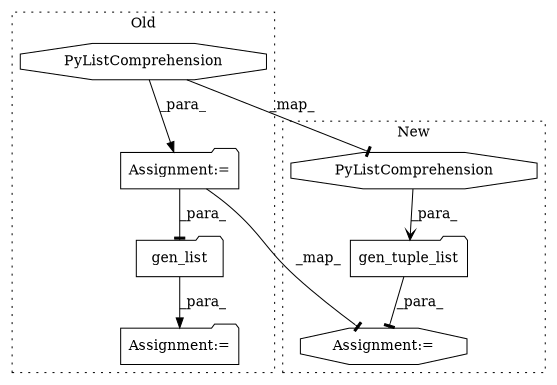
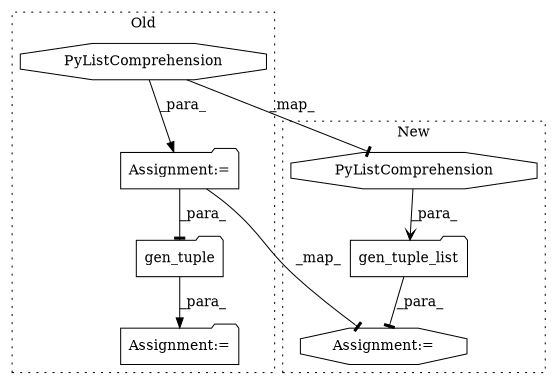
node "gen_list": label "gen_list" -> "gen_tuple"
